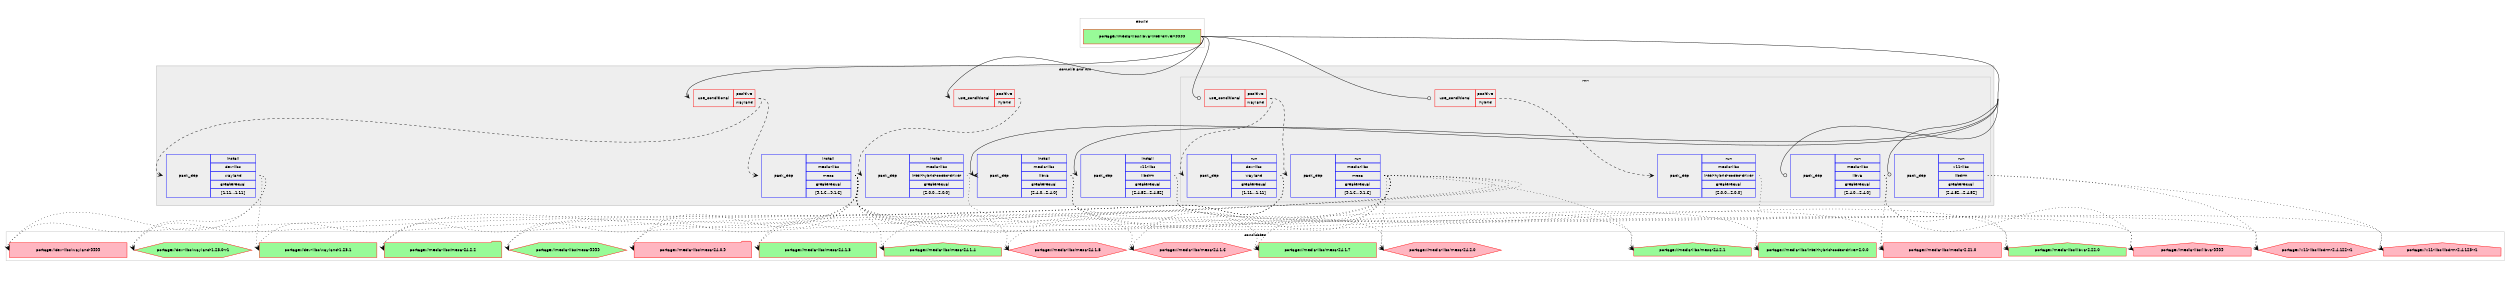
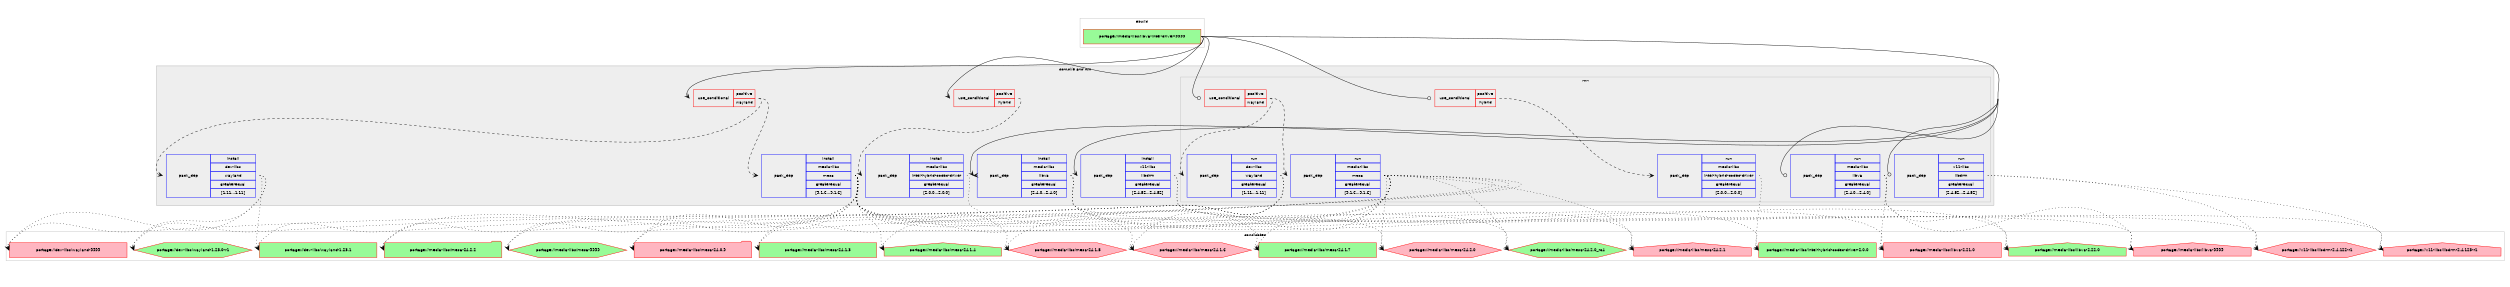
node "portage://media-libs/mesa-24.2.0_rc4": added
node "portage://media-libs/mesa-24.2.1": fillcolor palegreen -> lightpink
node "portage://media-libs/media-2.21.0": label "portage://media-libs/media-2.21.0" -> "portage://media-libs/libva-2.21.0"
